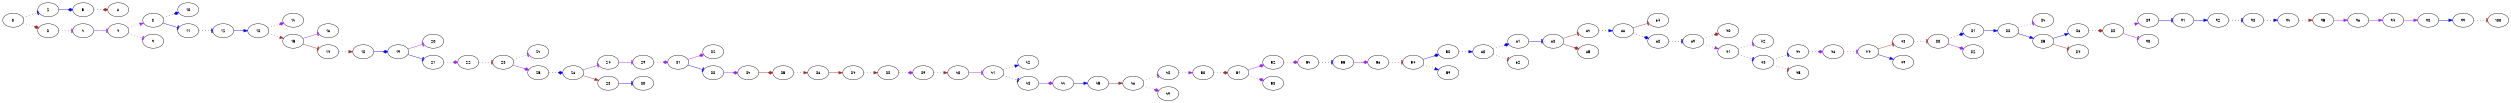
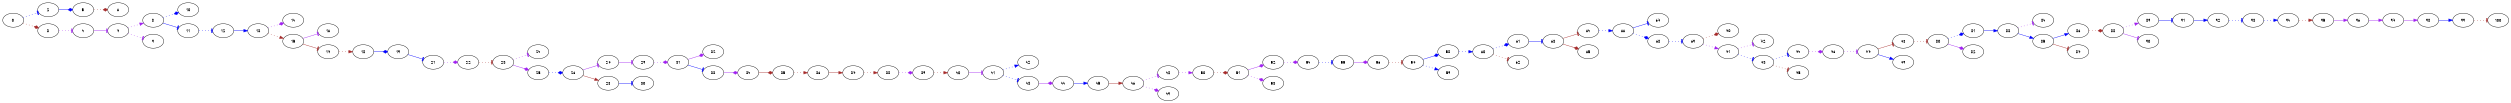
edge "66" -> "67": color brown -> blue
node "20": removed
